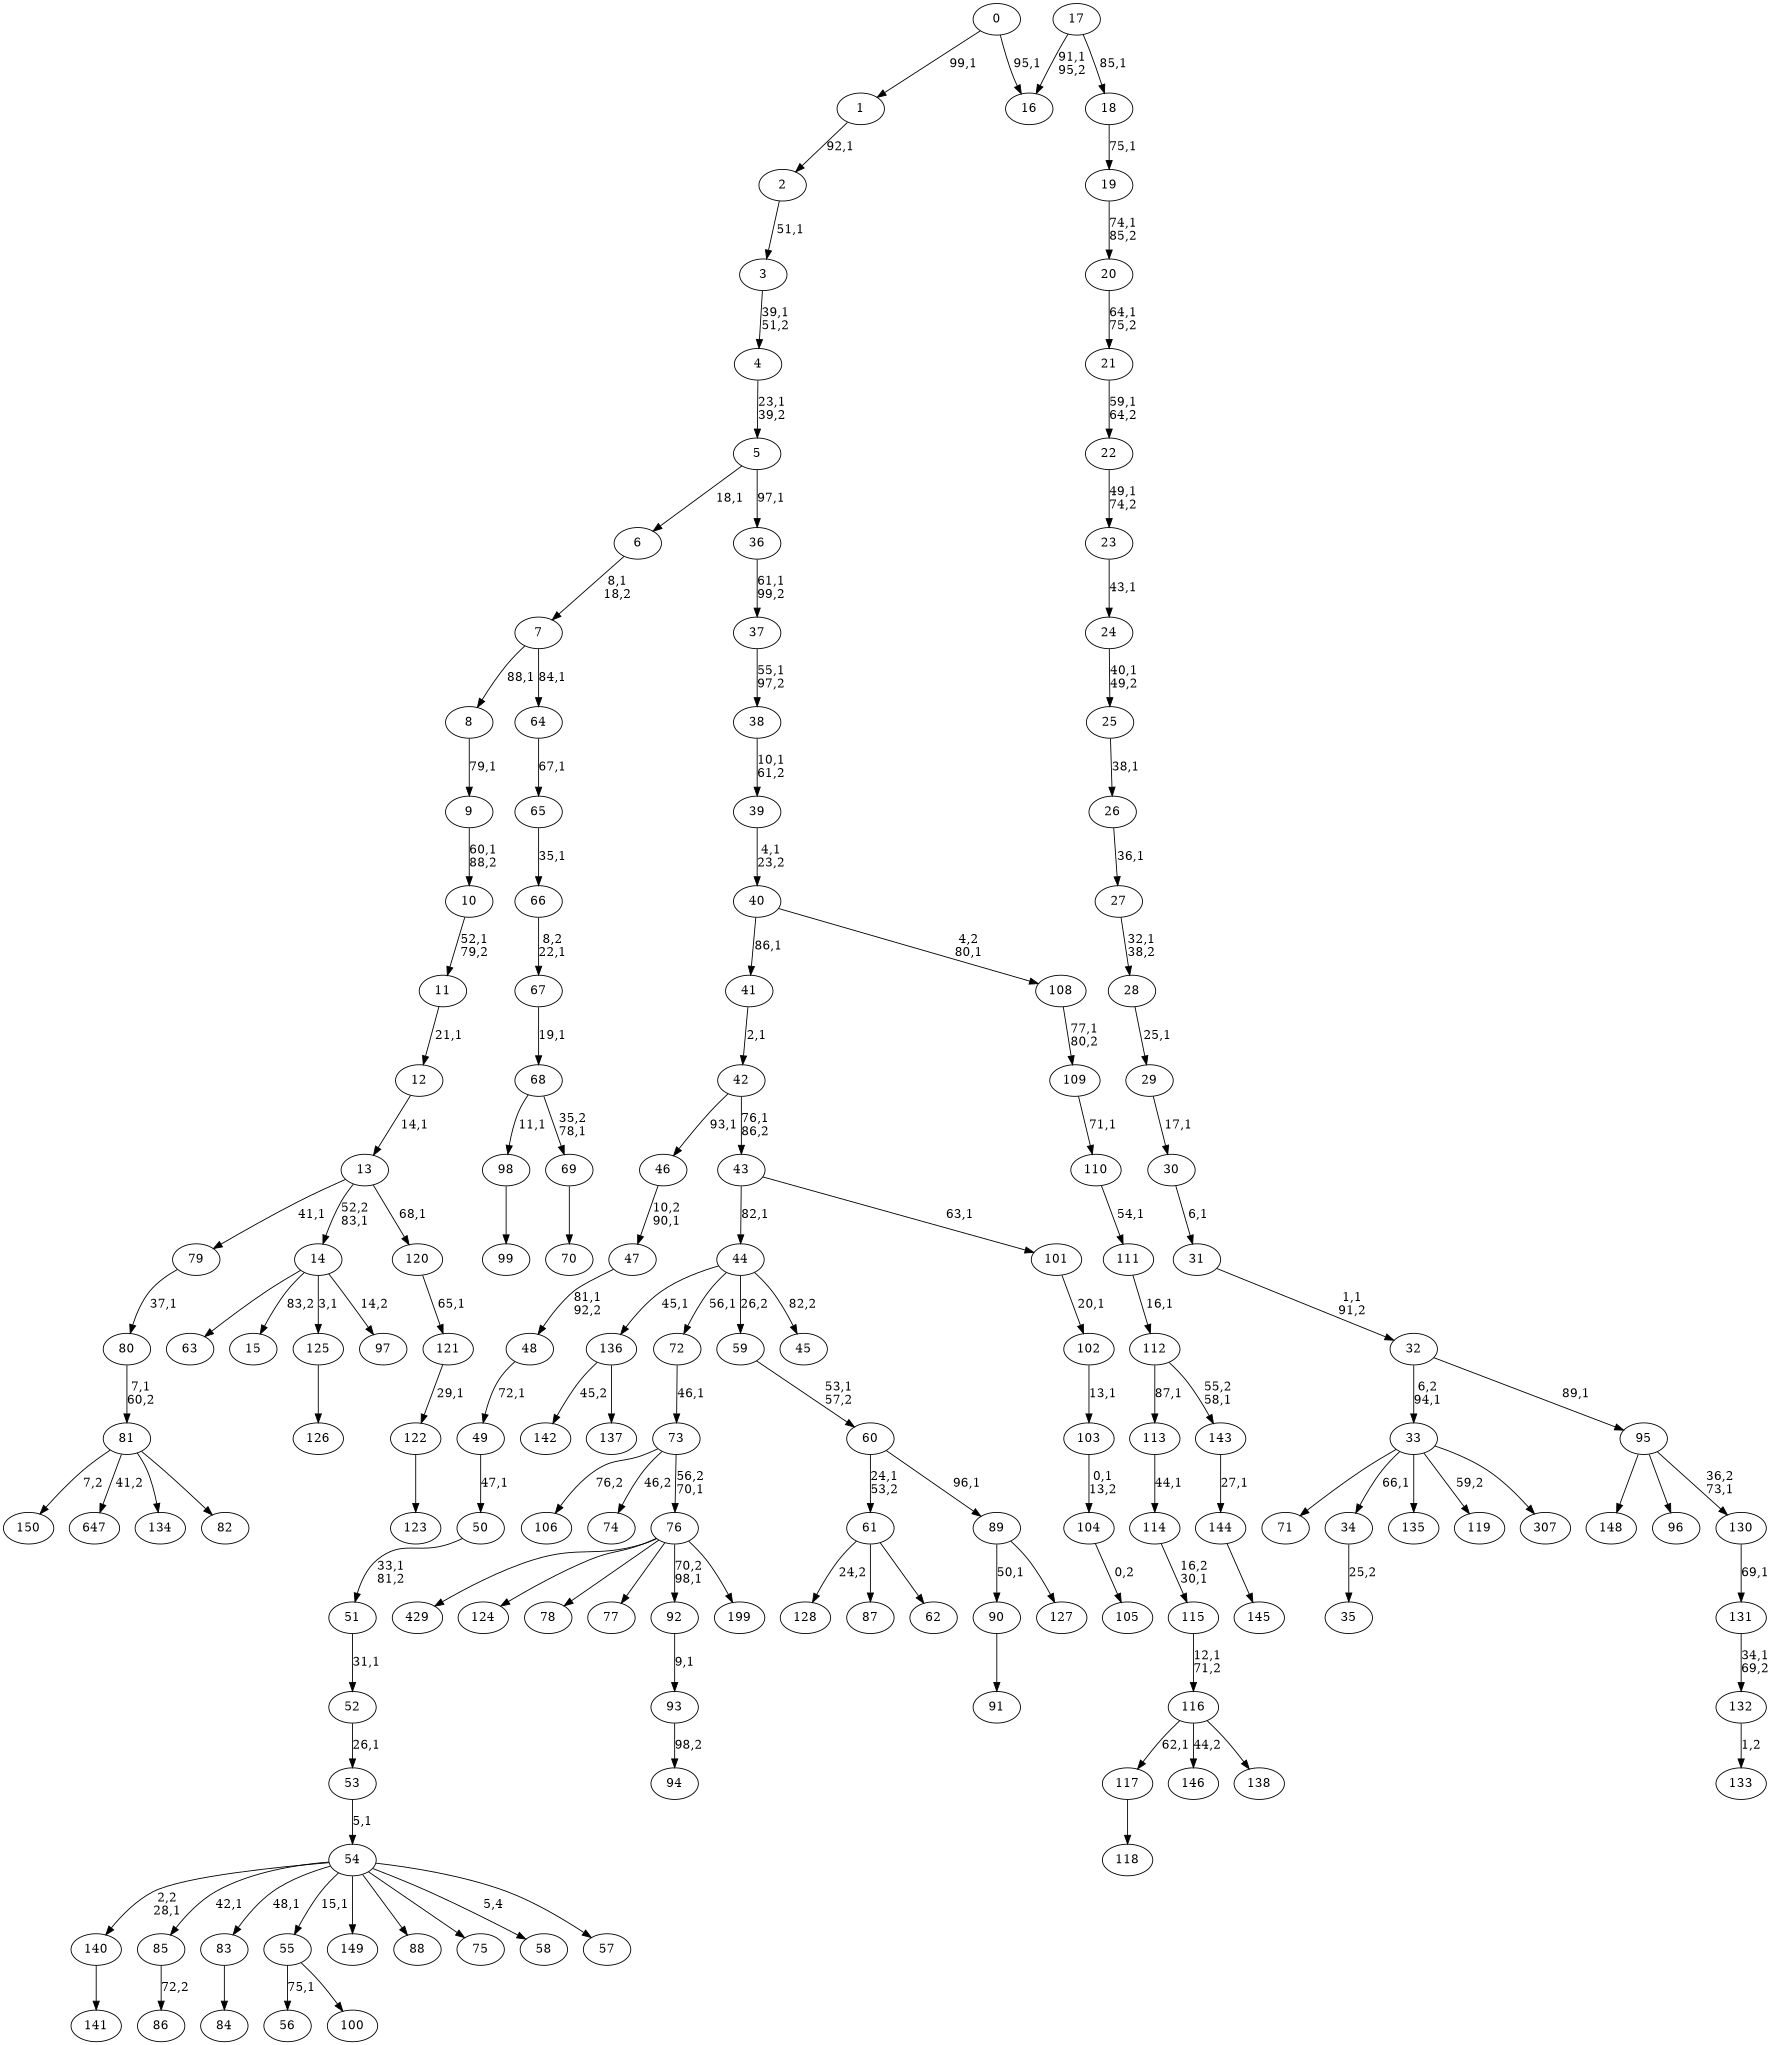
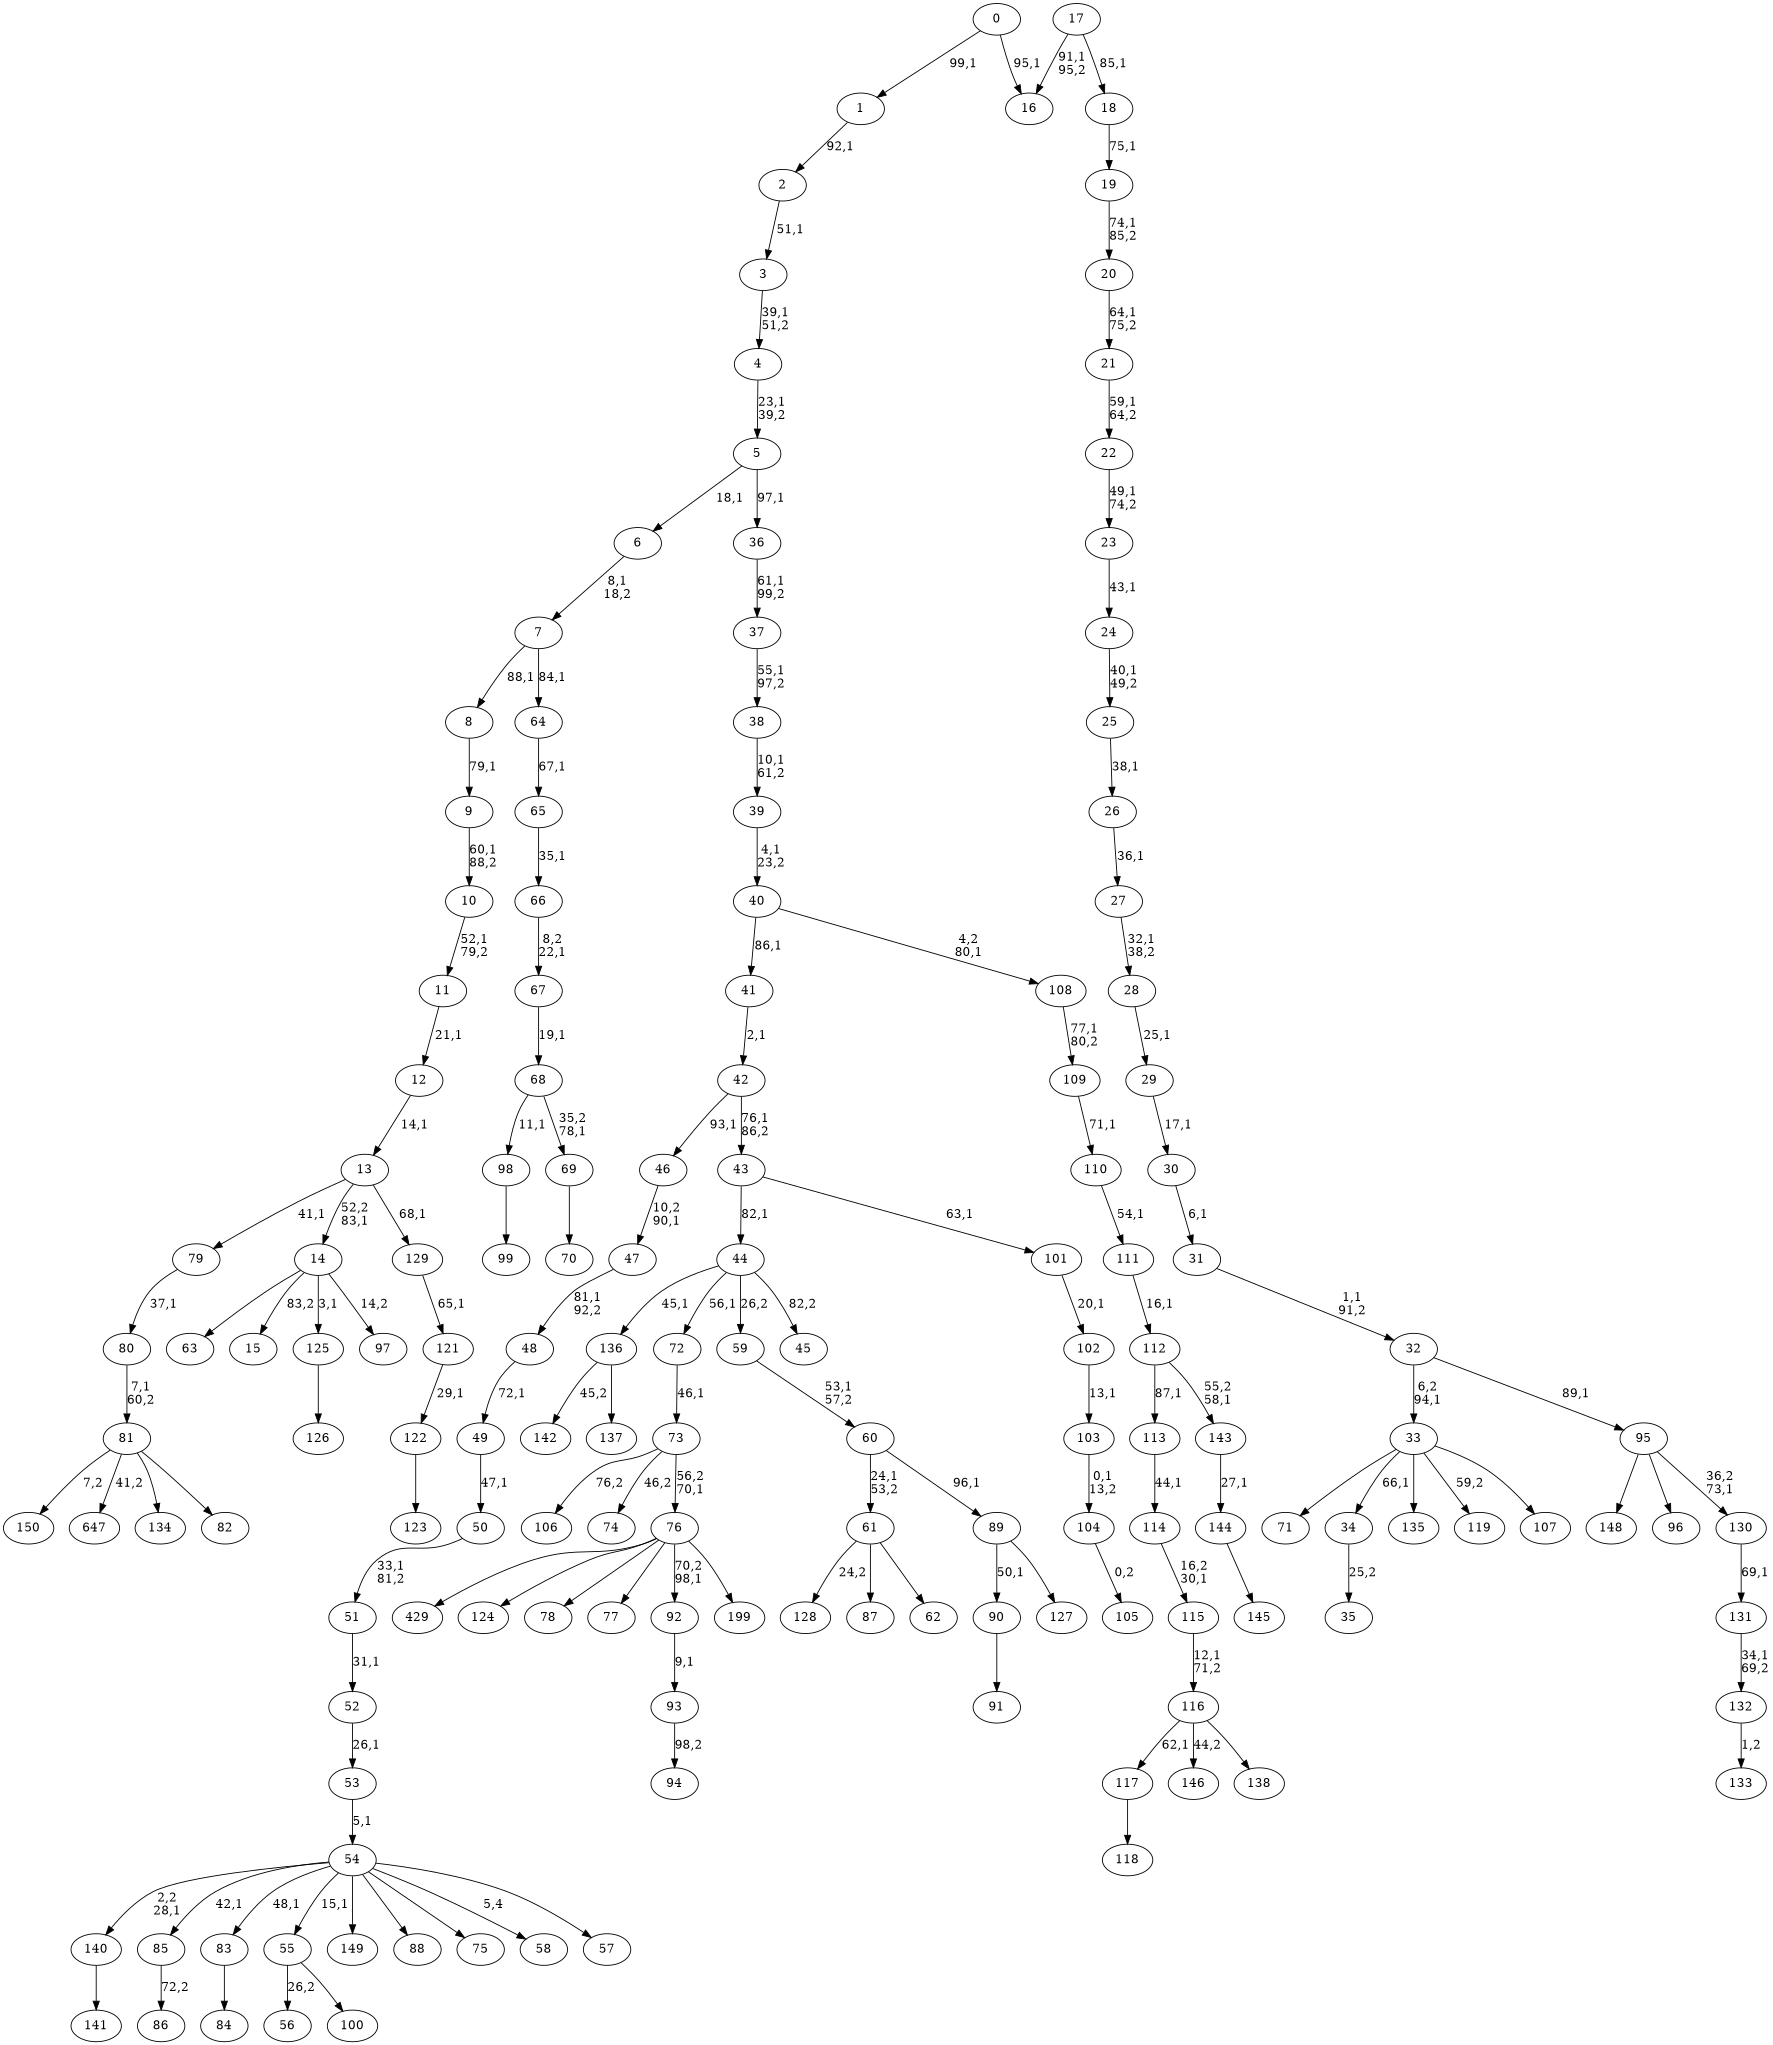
node "120": label "120" -> "129"
node "307": label "307" -> "107"
edge "55" -> "56": label "75,1" -> "26,2"
